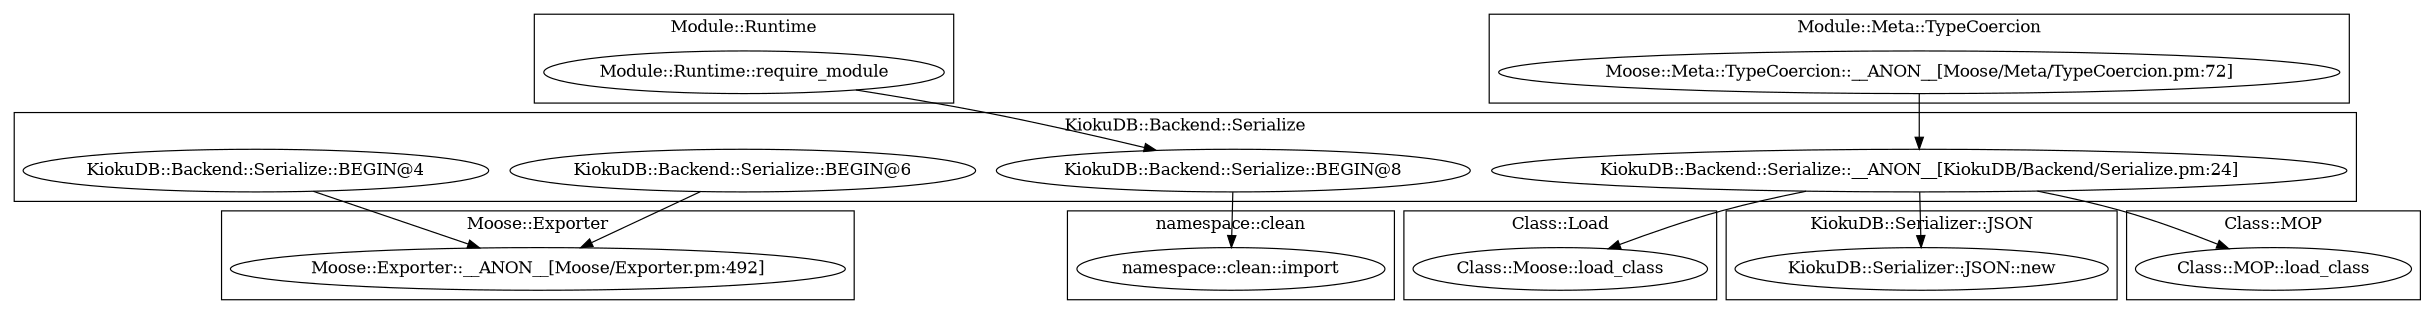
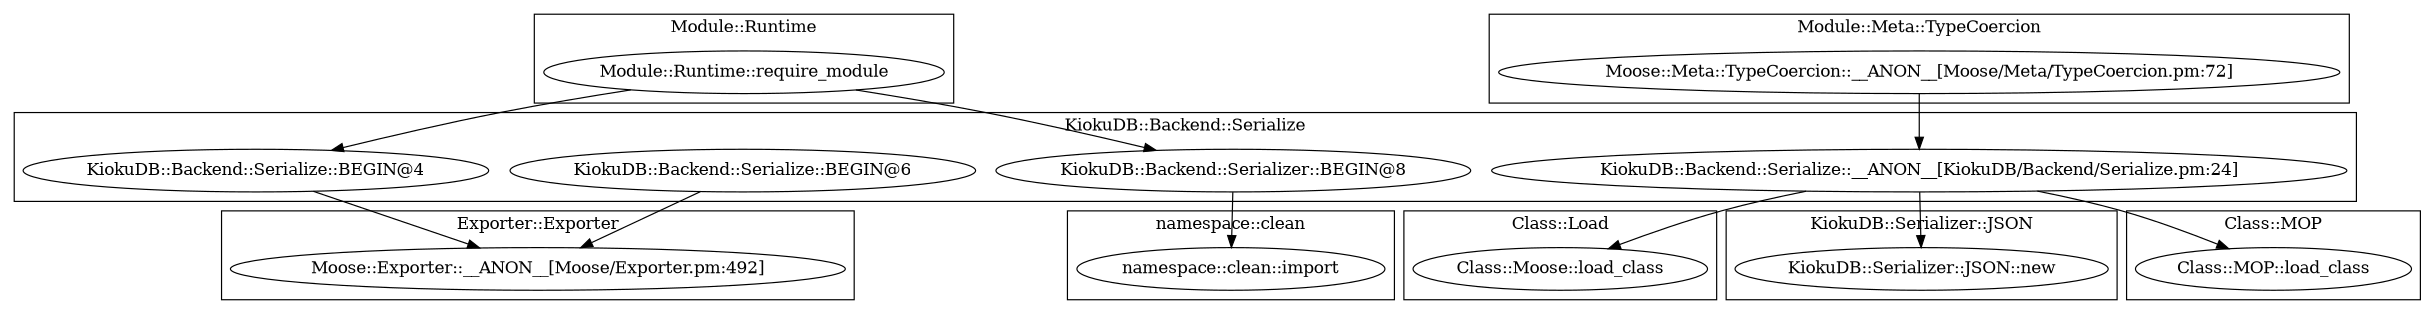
edge "Module::Runtime::require_module" -> "KiokuDB::Backend::Serialize::BEGIN@4": added
node "KiokuDB::Backend::Serialize::BEGIN@8": label "KiokuDB::Backend::Serialize::BEGIN@8" -> "KiokuDB::Backend::Serializer::BEGIN@8"
cluster "Moose::Exporter": label "Moose::Exporter" -> "Exporter::Exporter"
